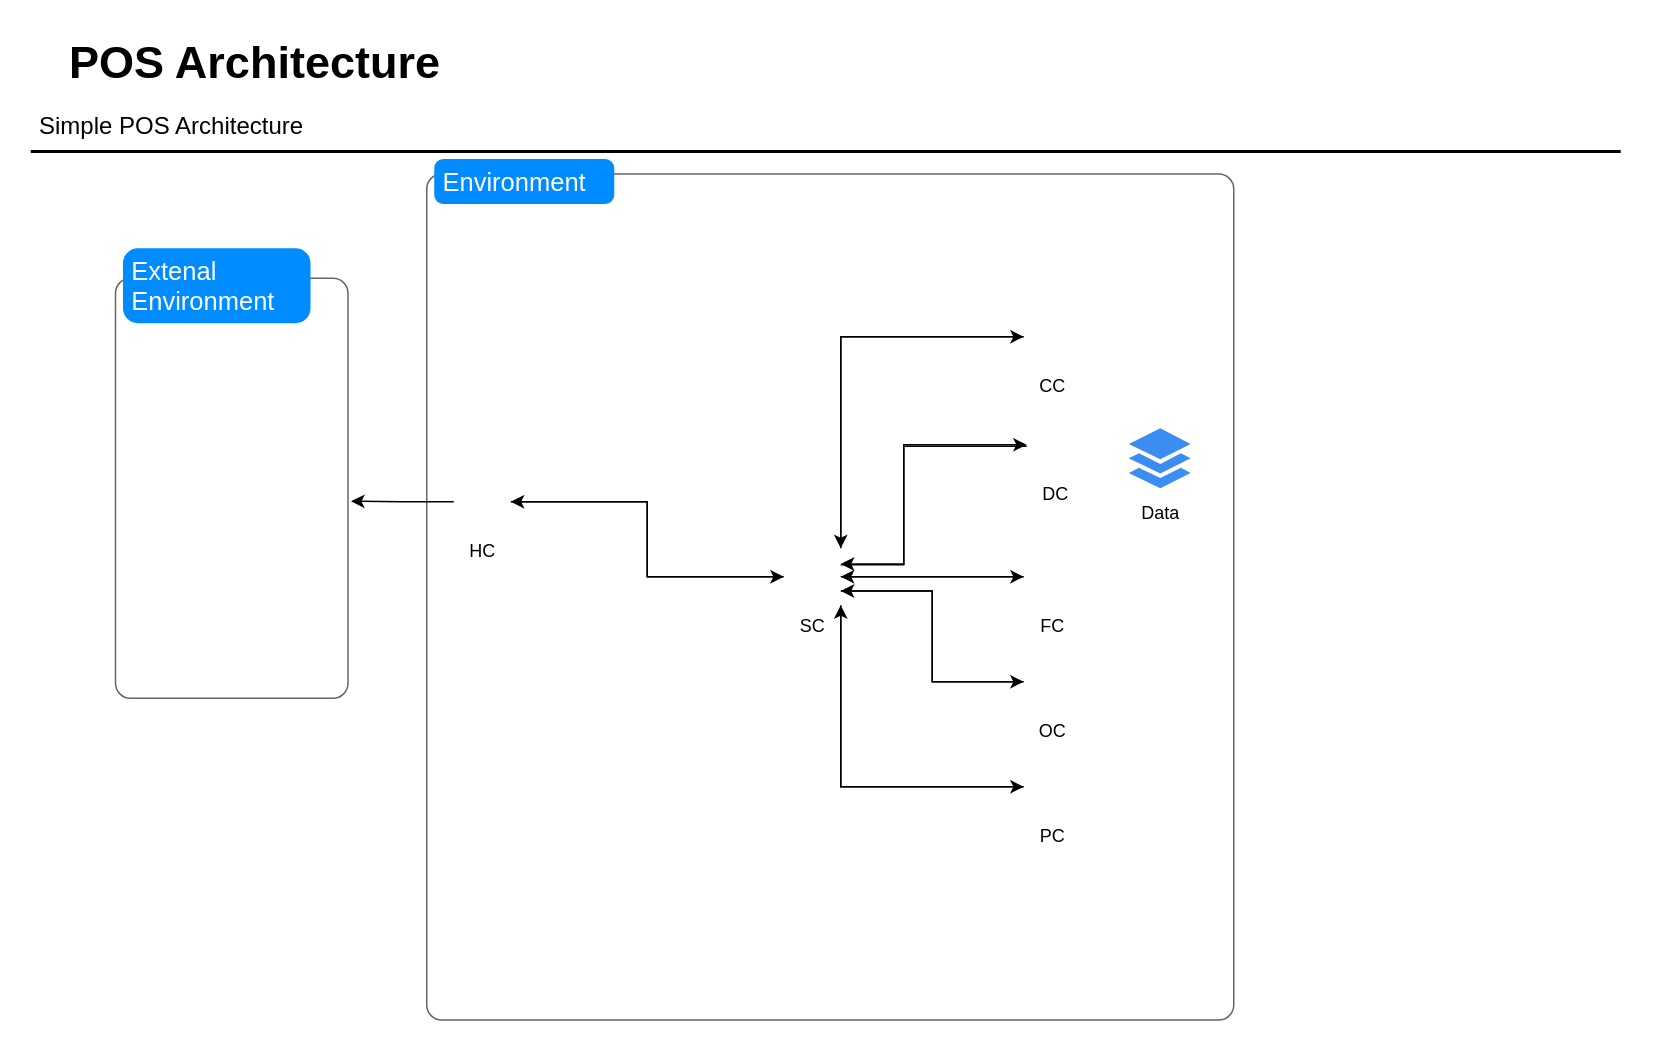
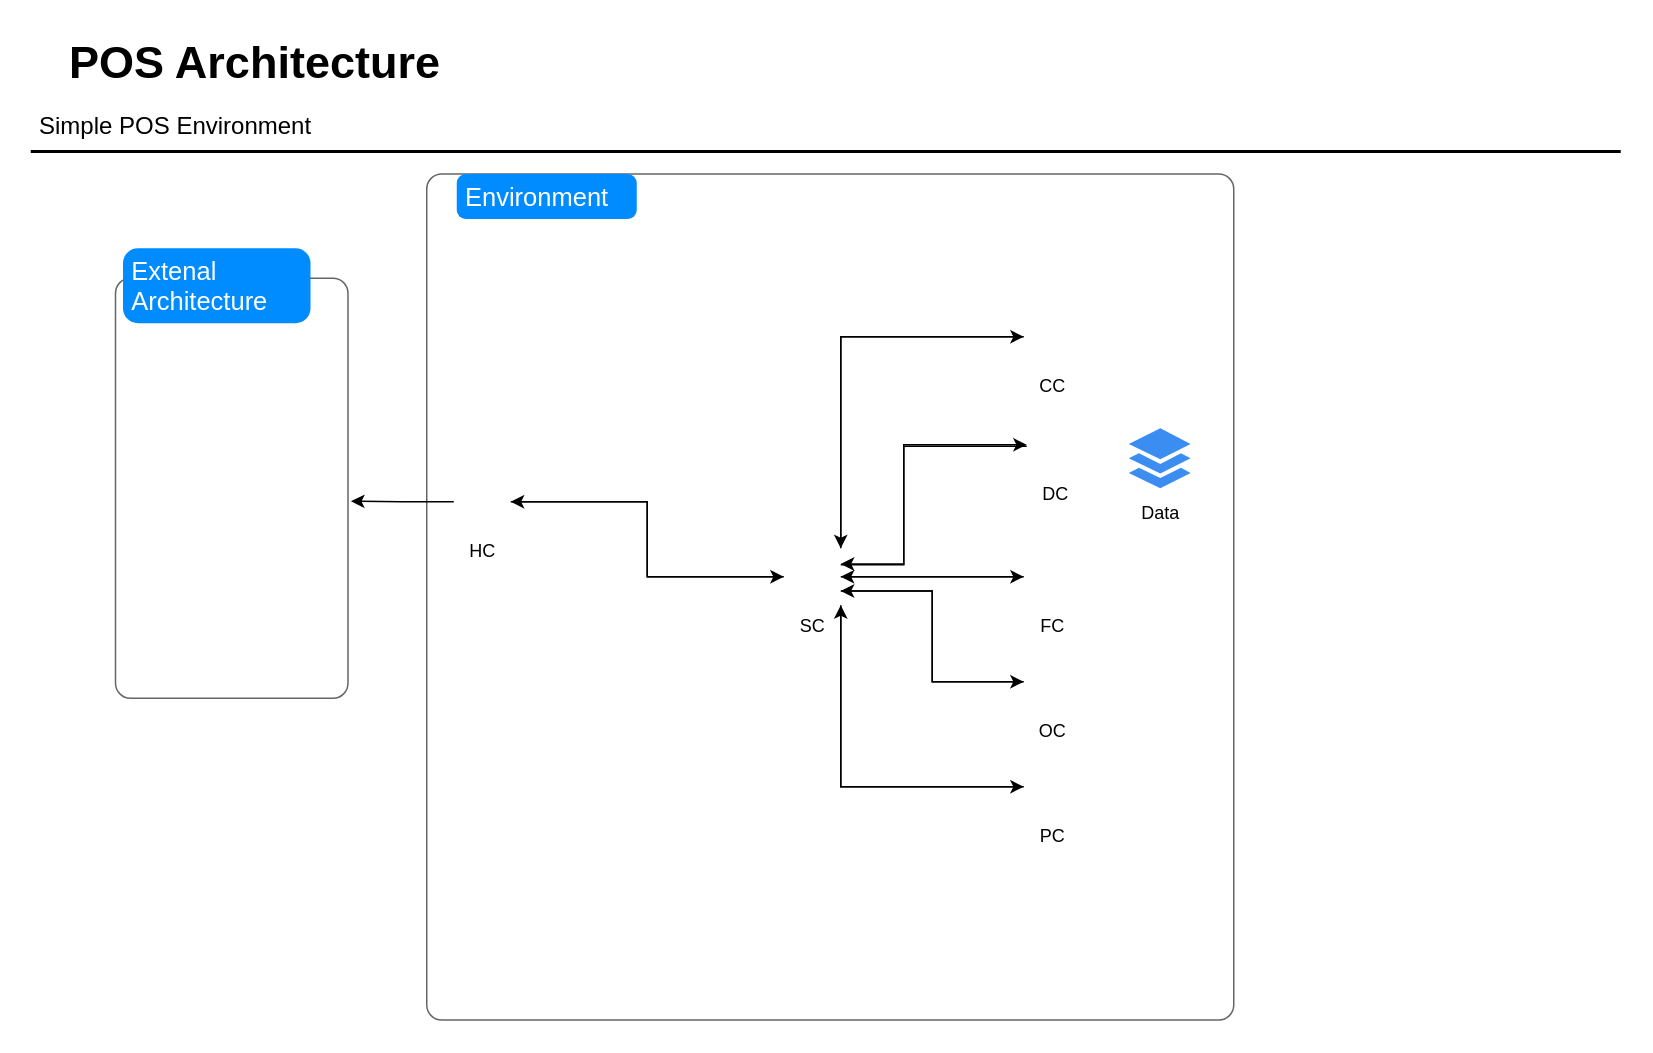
node "Simple POS Architecture": label "Simple POS Architecture" -> "Simple POS Environment"
node "Environment": moved (524, 182) -> (547, 197)
node "Extenal Environment": label "Extenal Environment" -> "Extenal Architecture"
